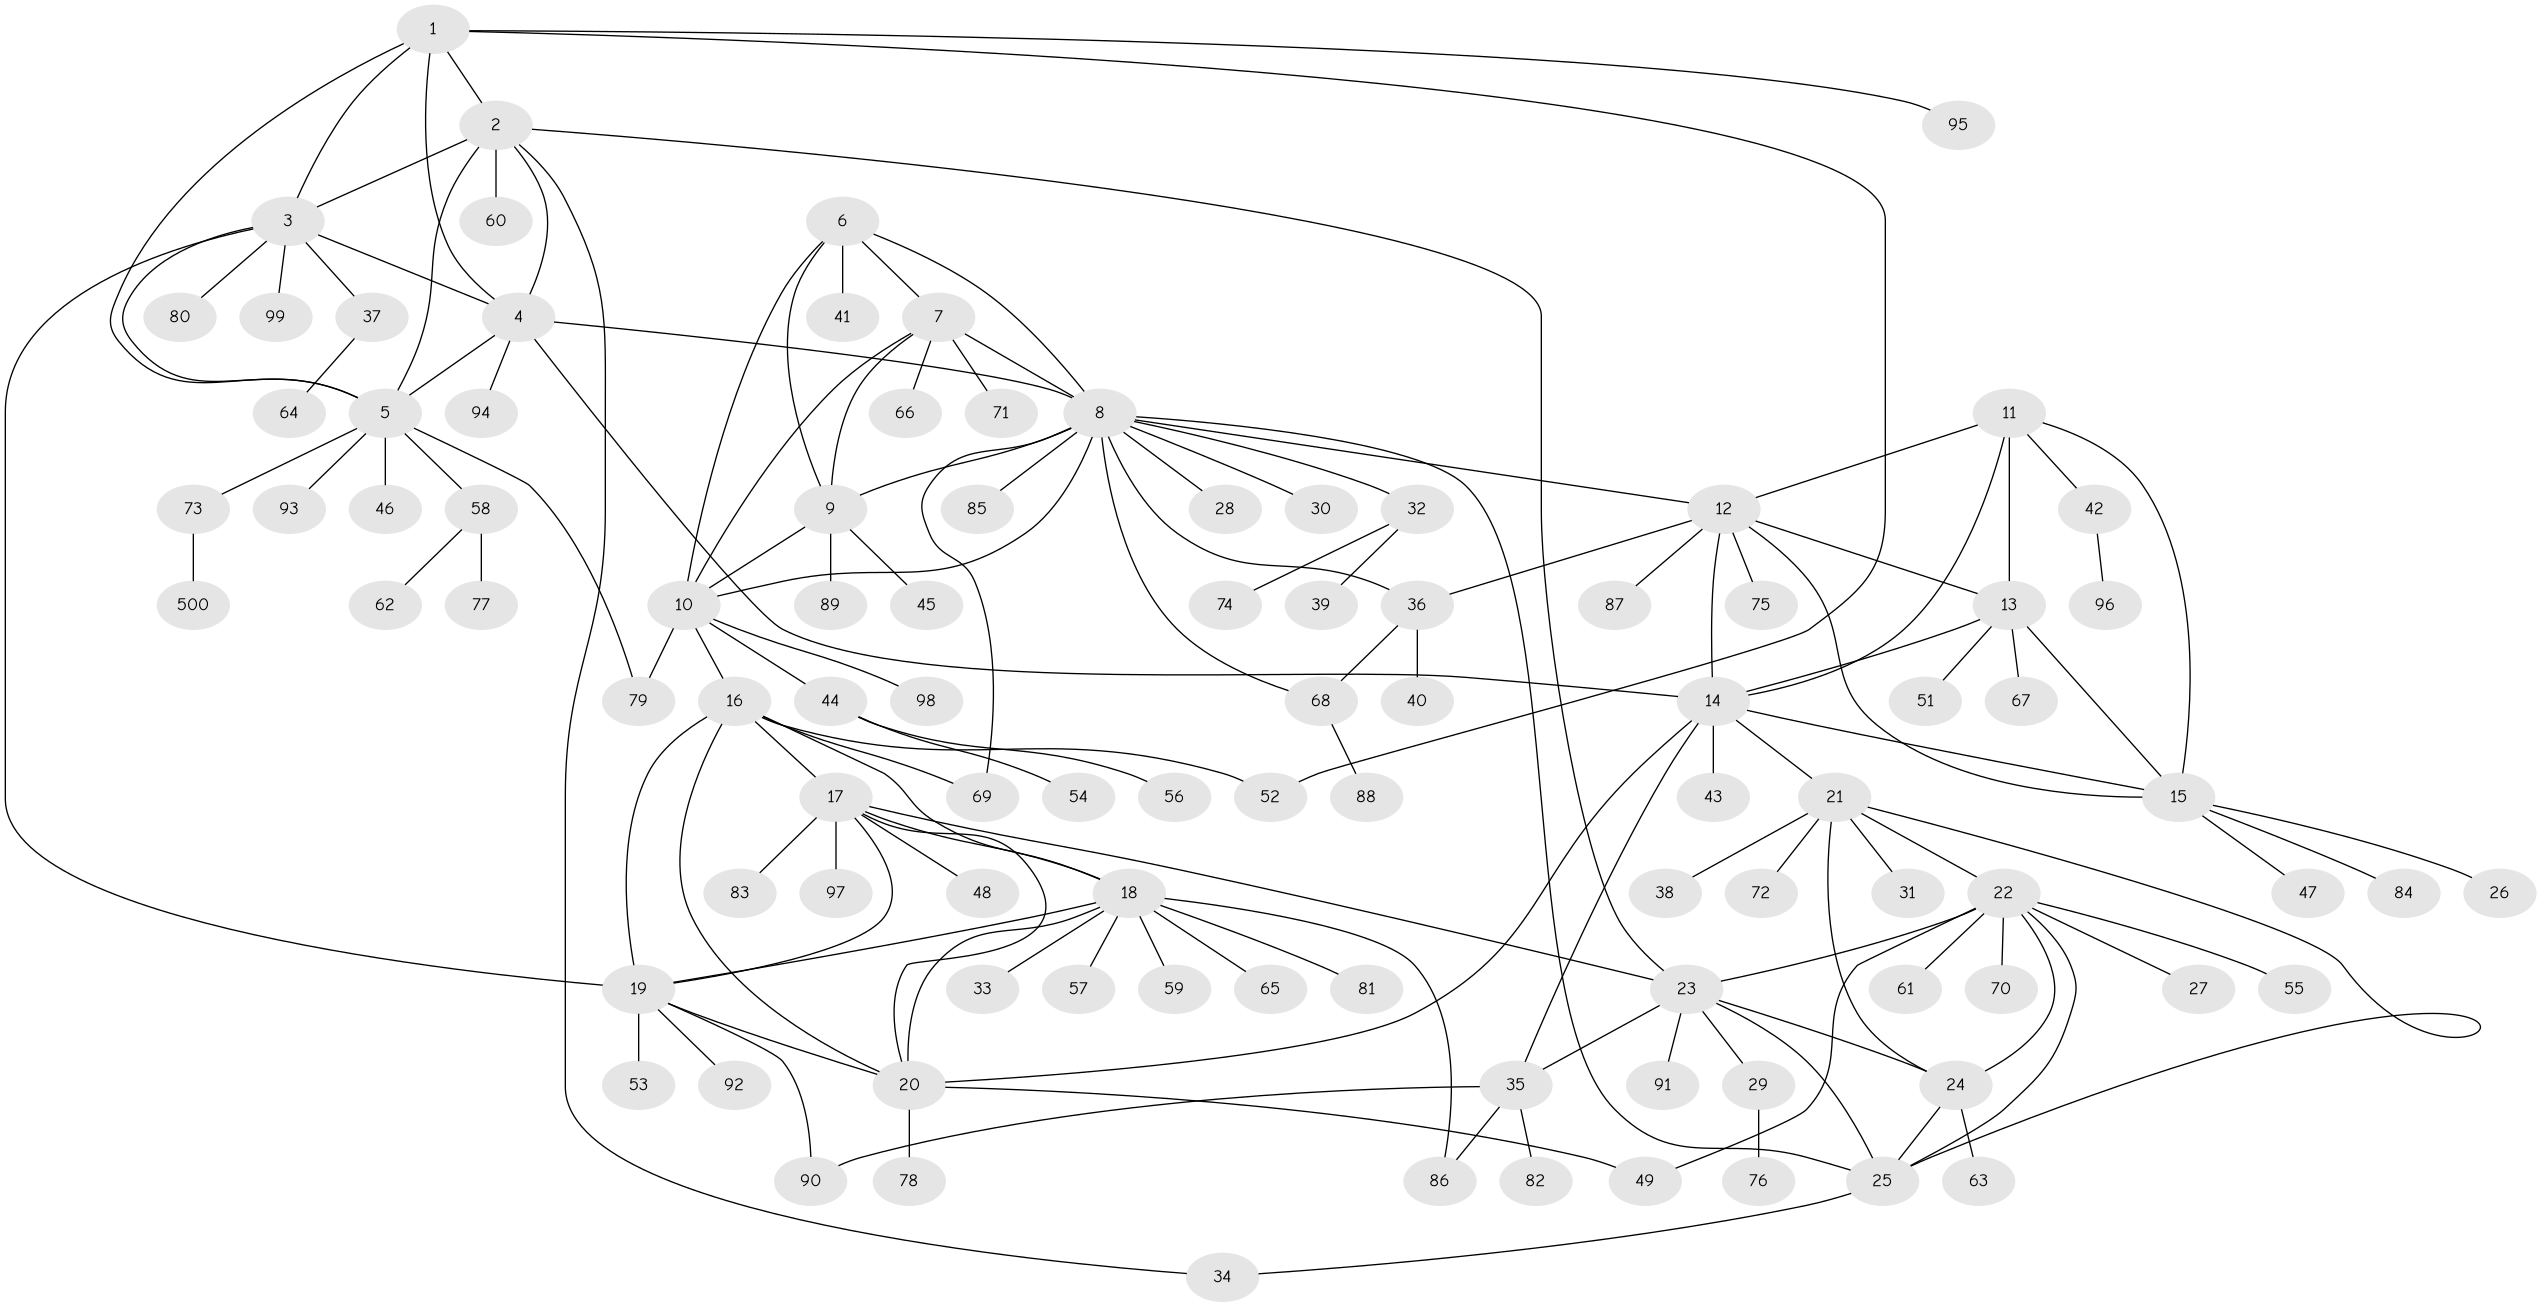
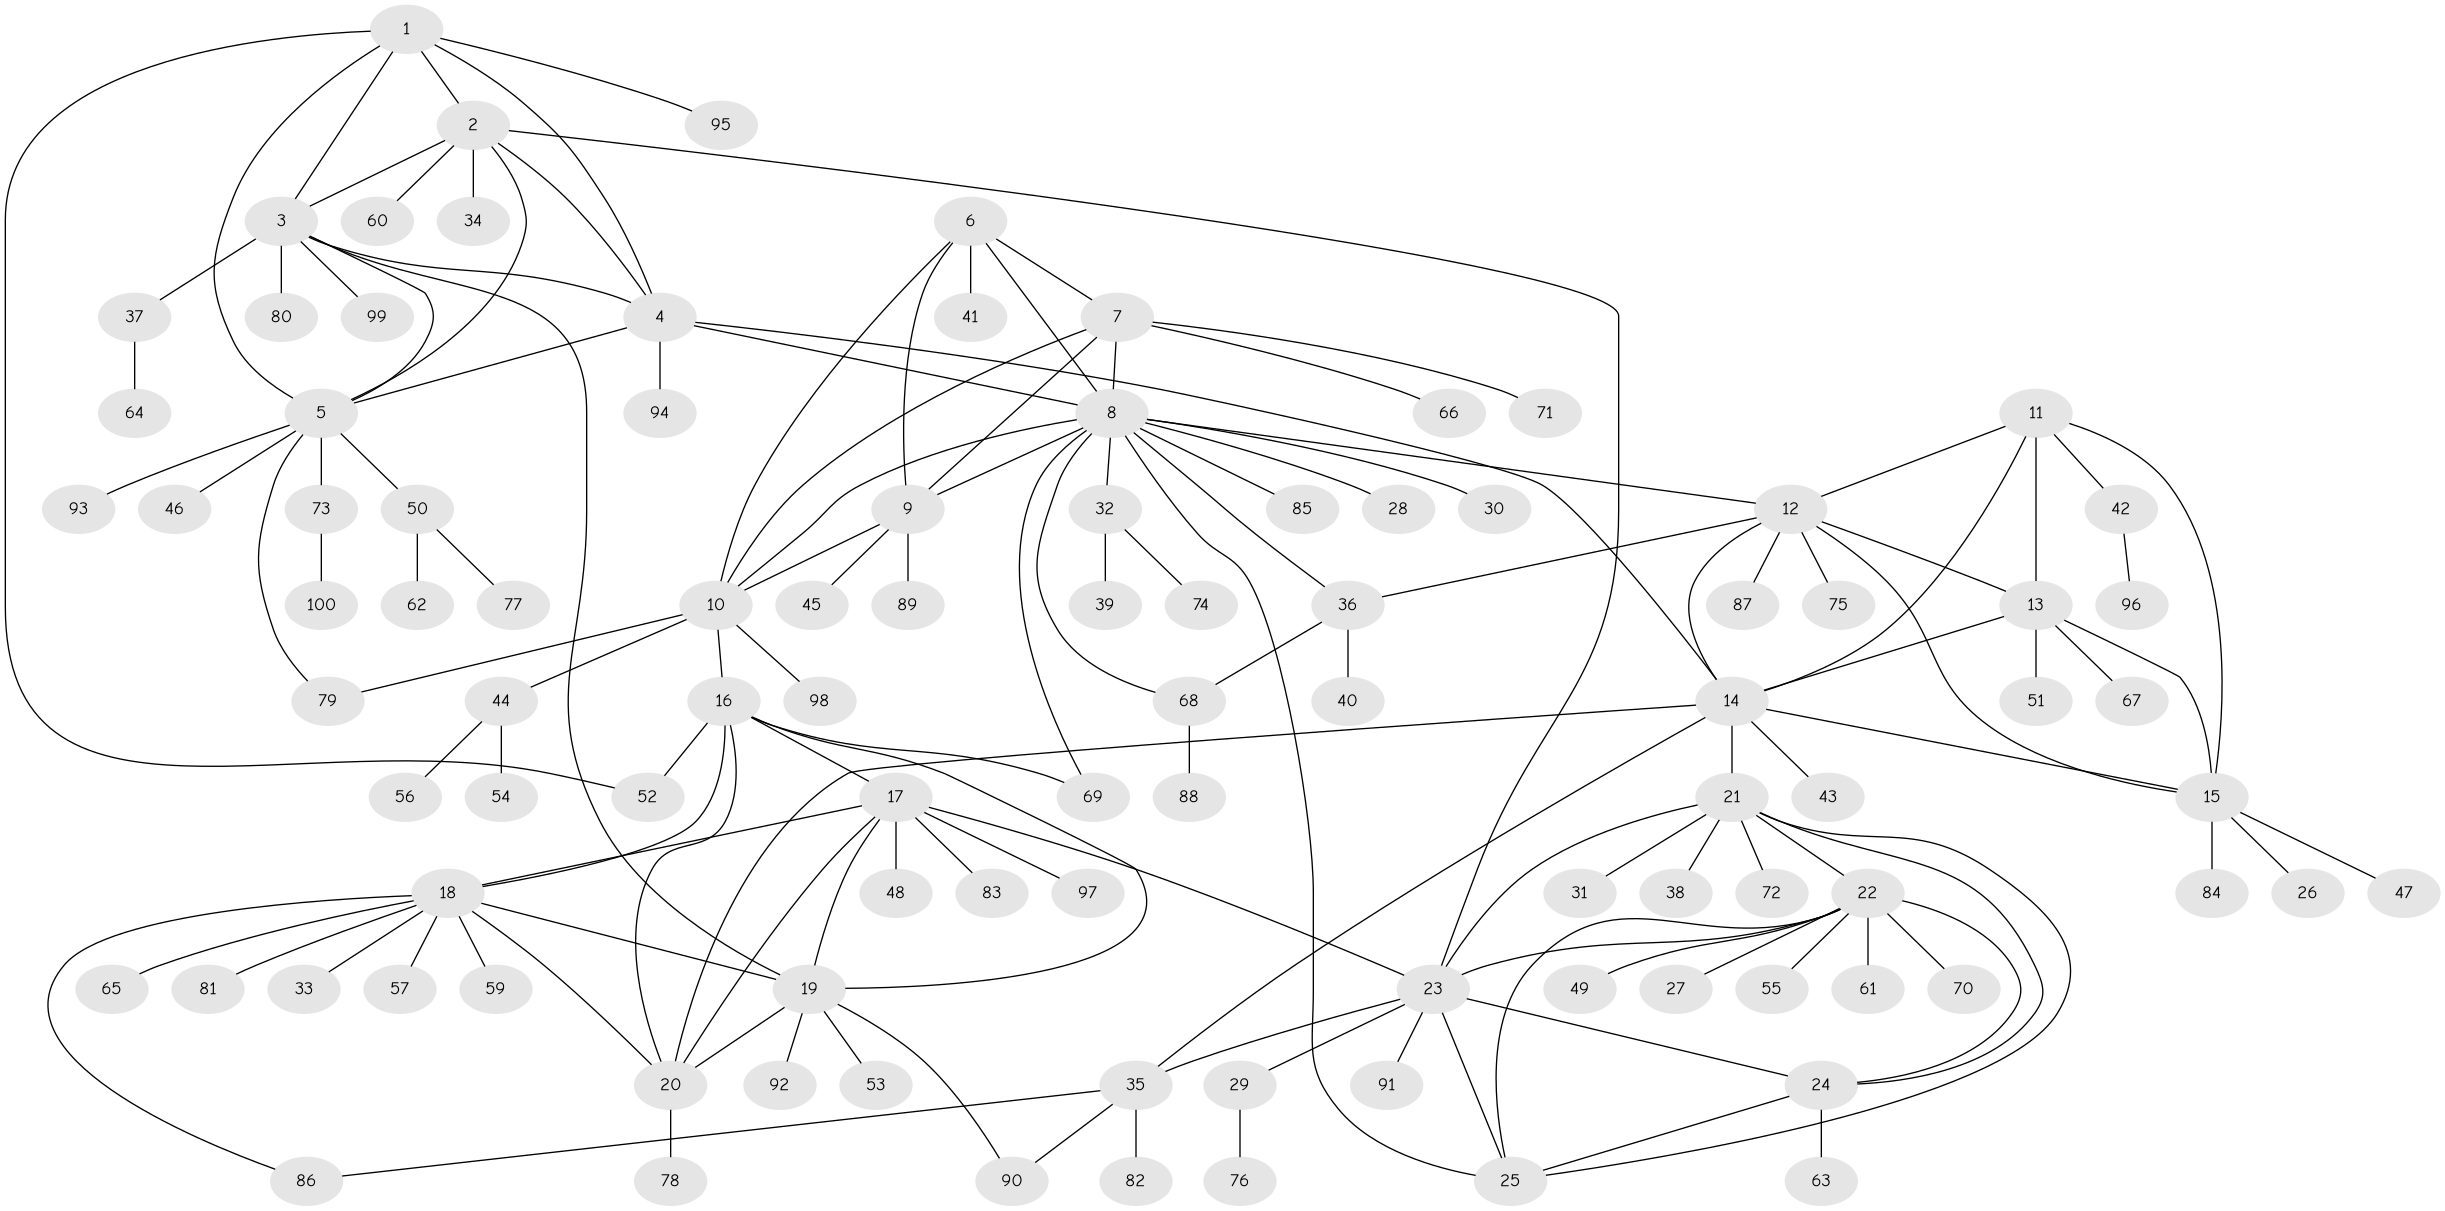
node "58": label "58" -> "50"
node "500": label "500" -> "100"
edge "21" -- "23": added
edge "20" -- "49": removed
edge "25" -- "34": removed
